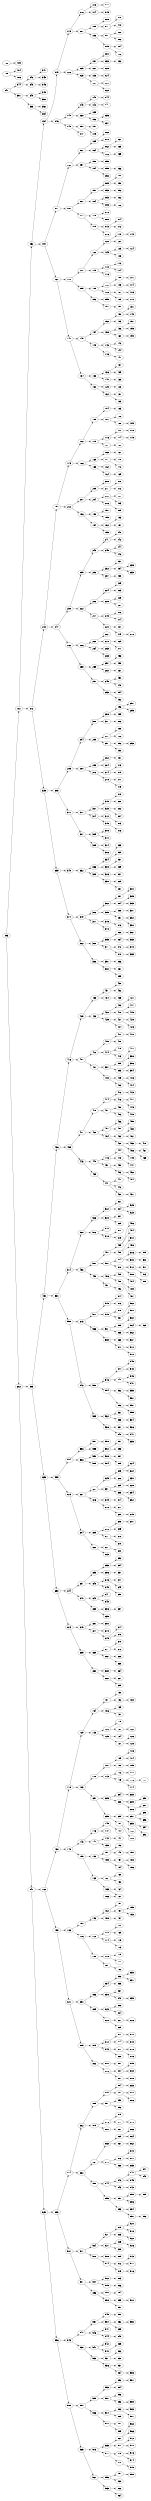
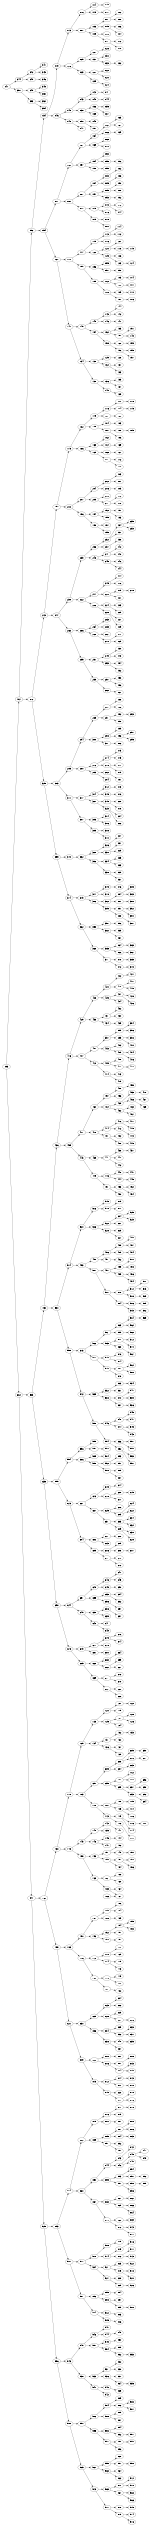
node "787": added
